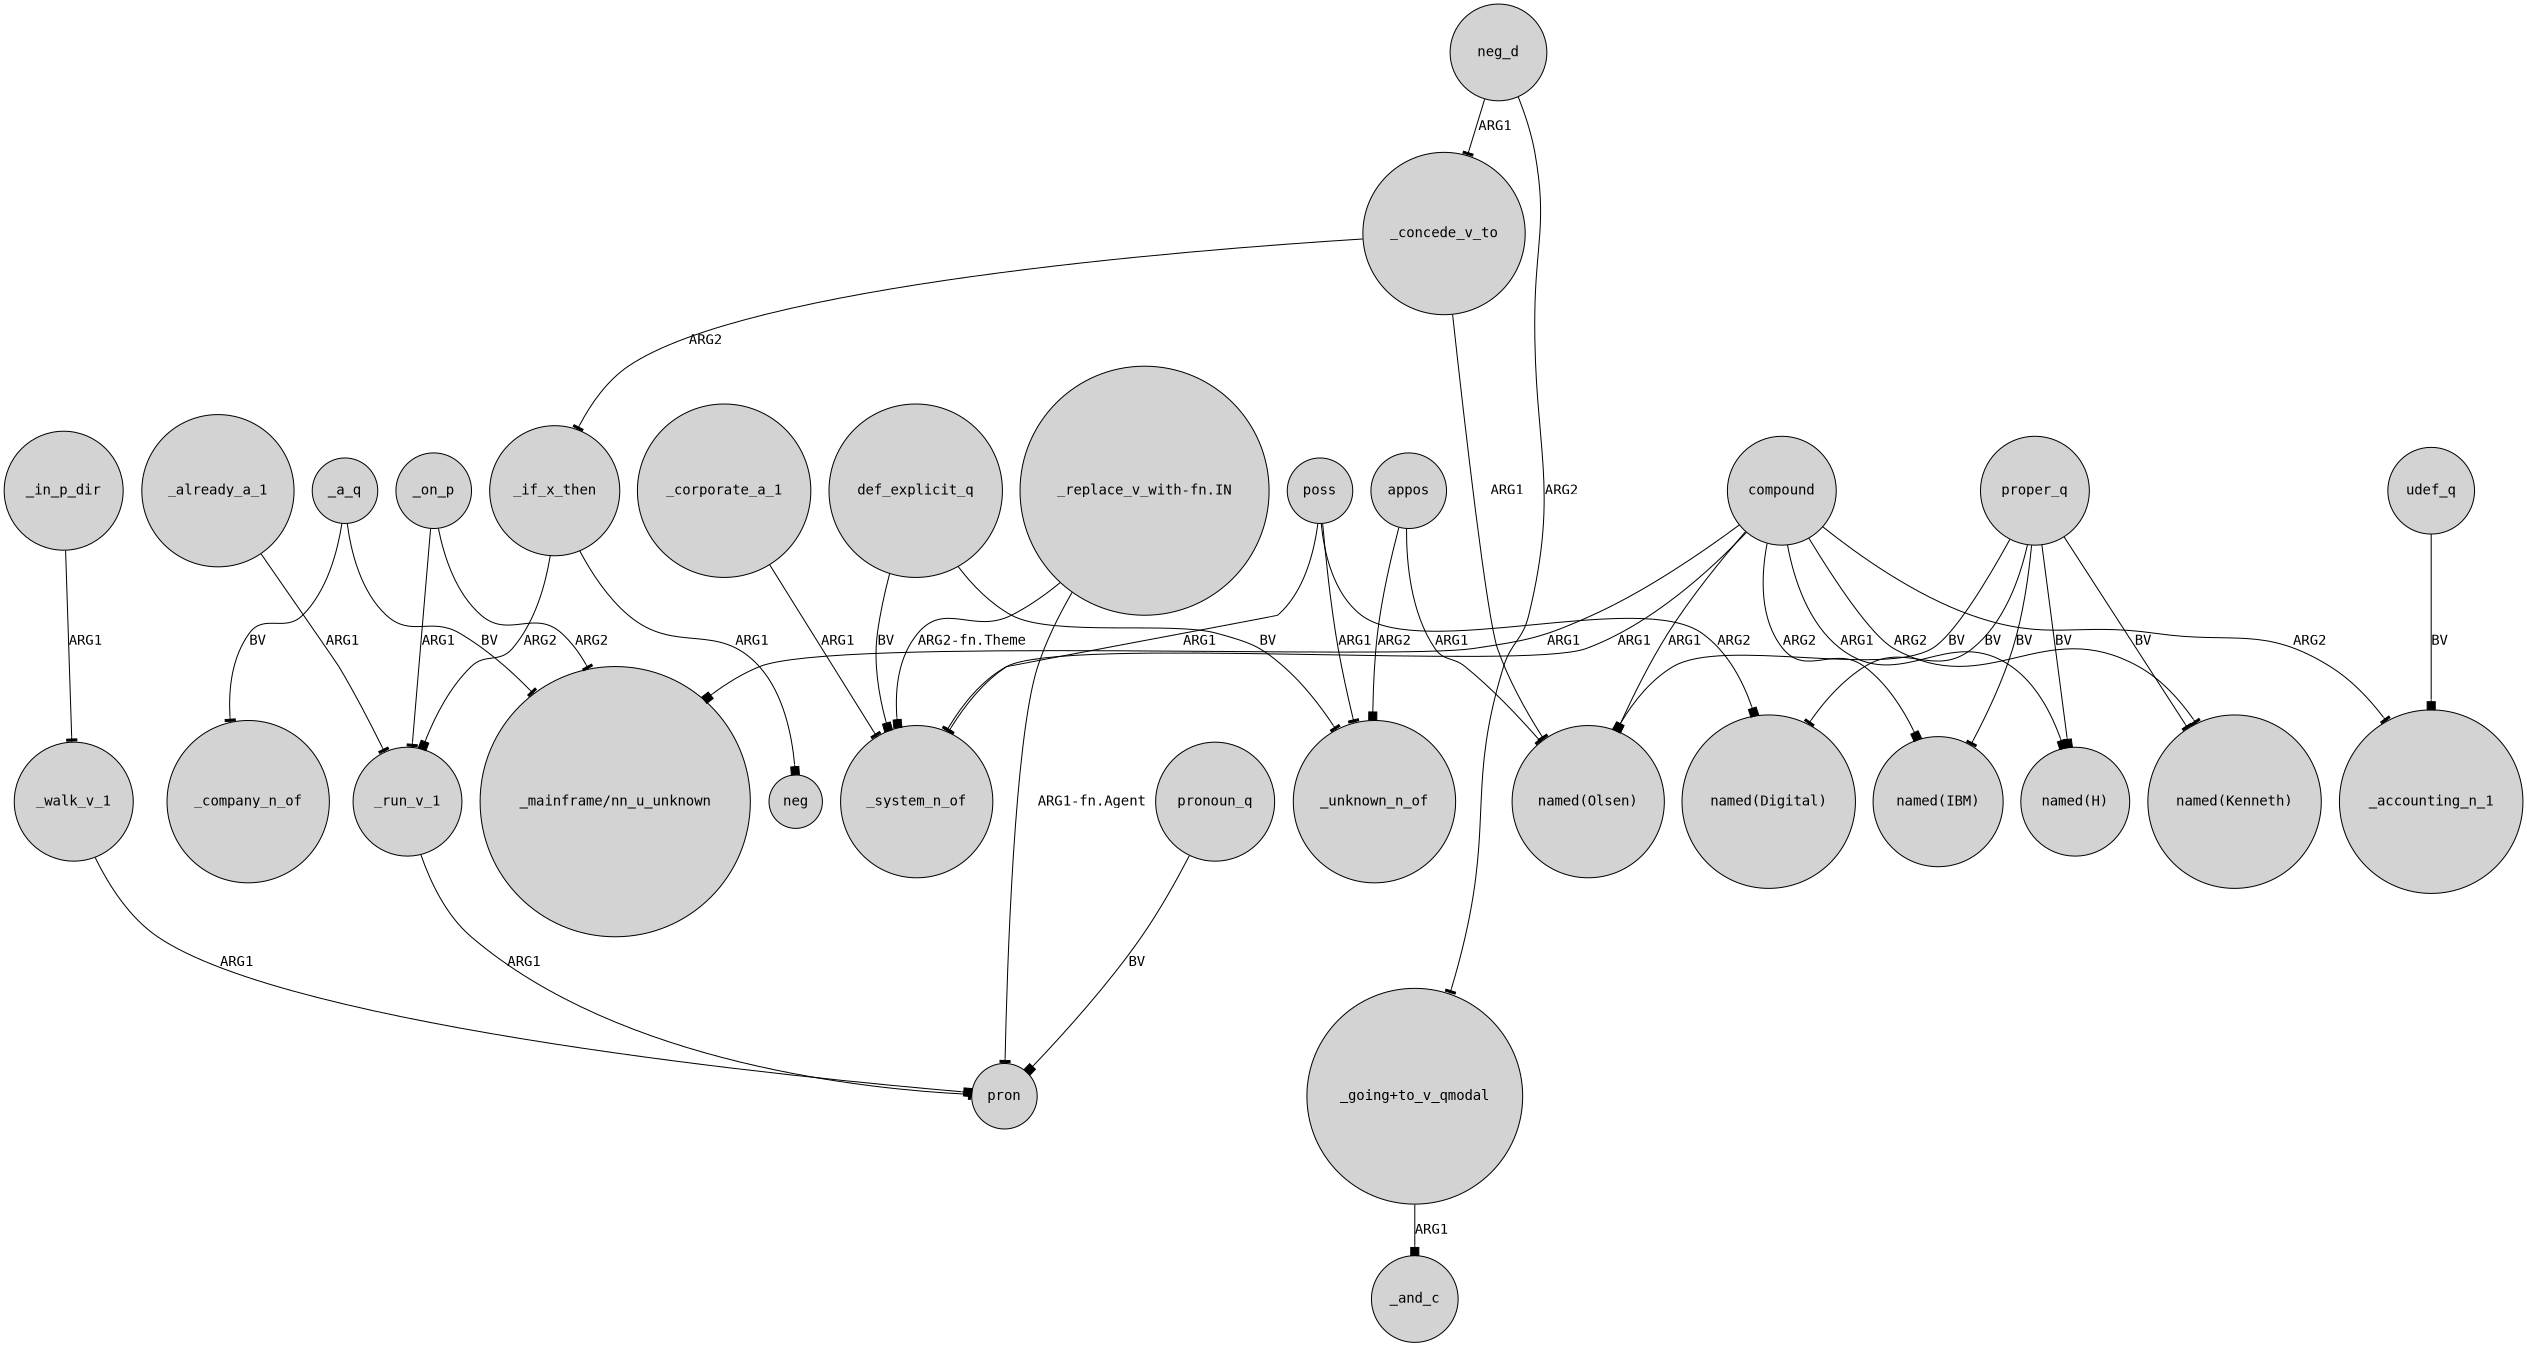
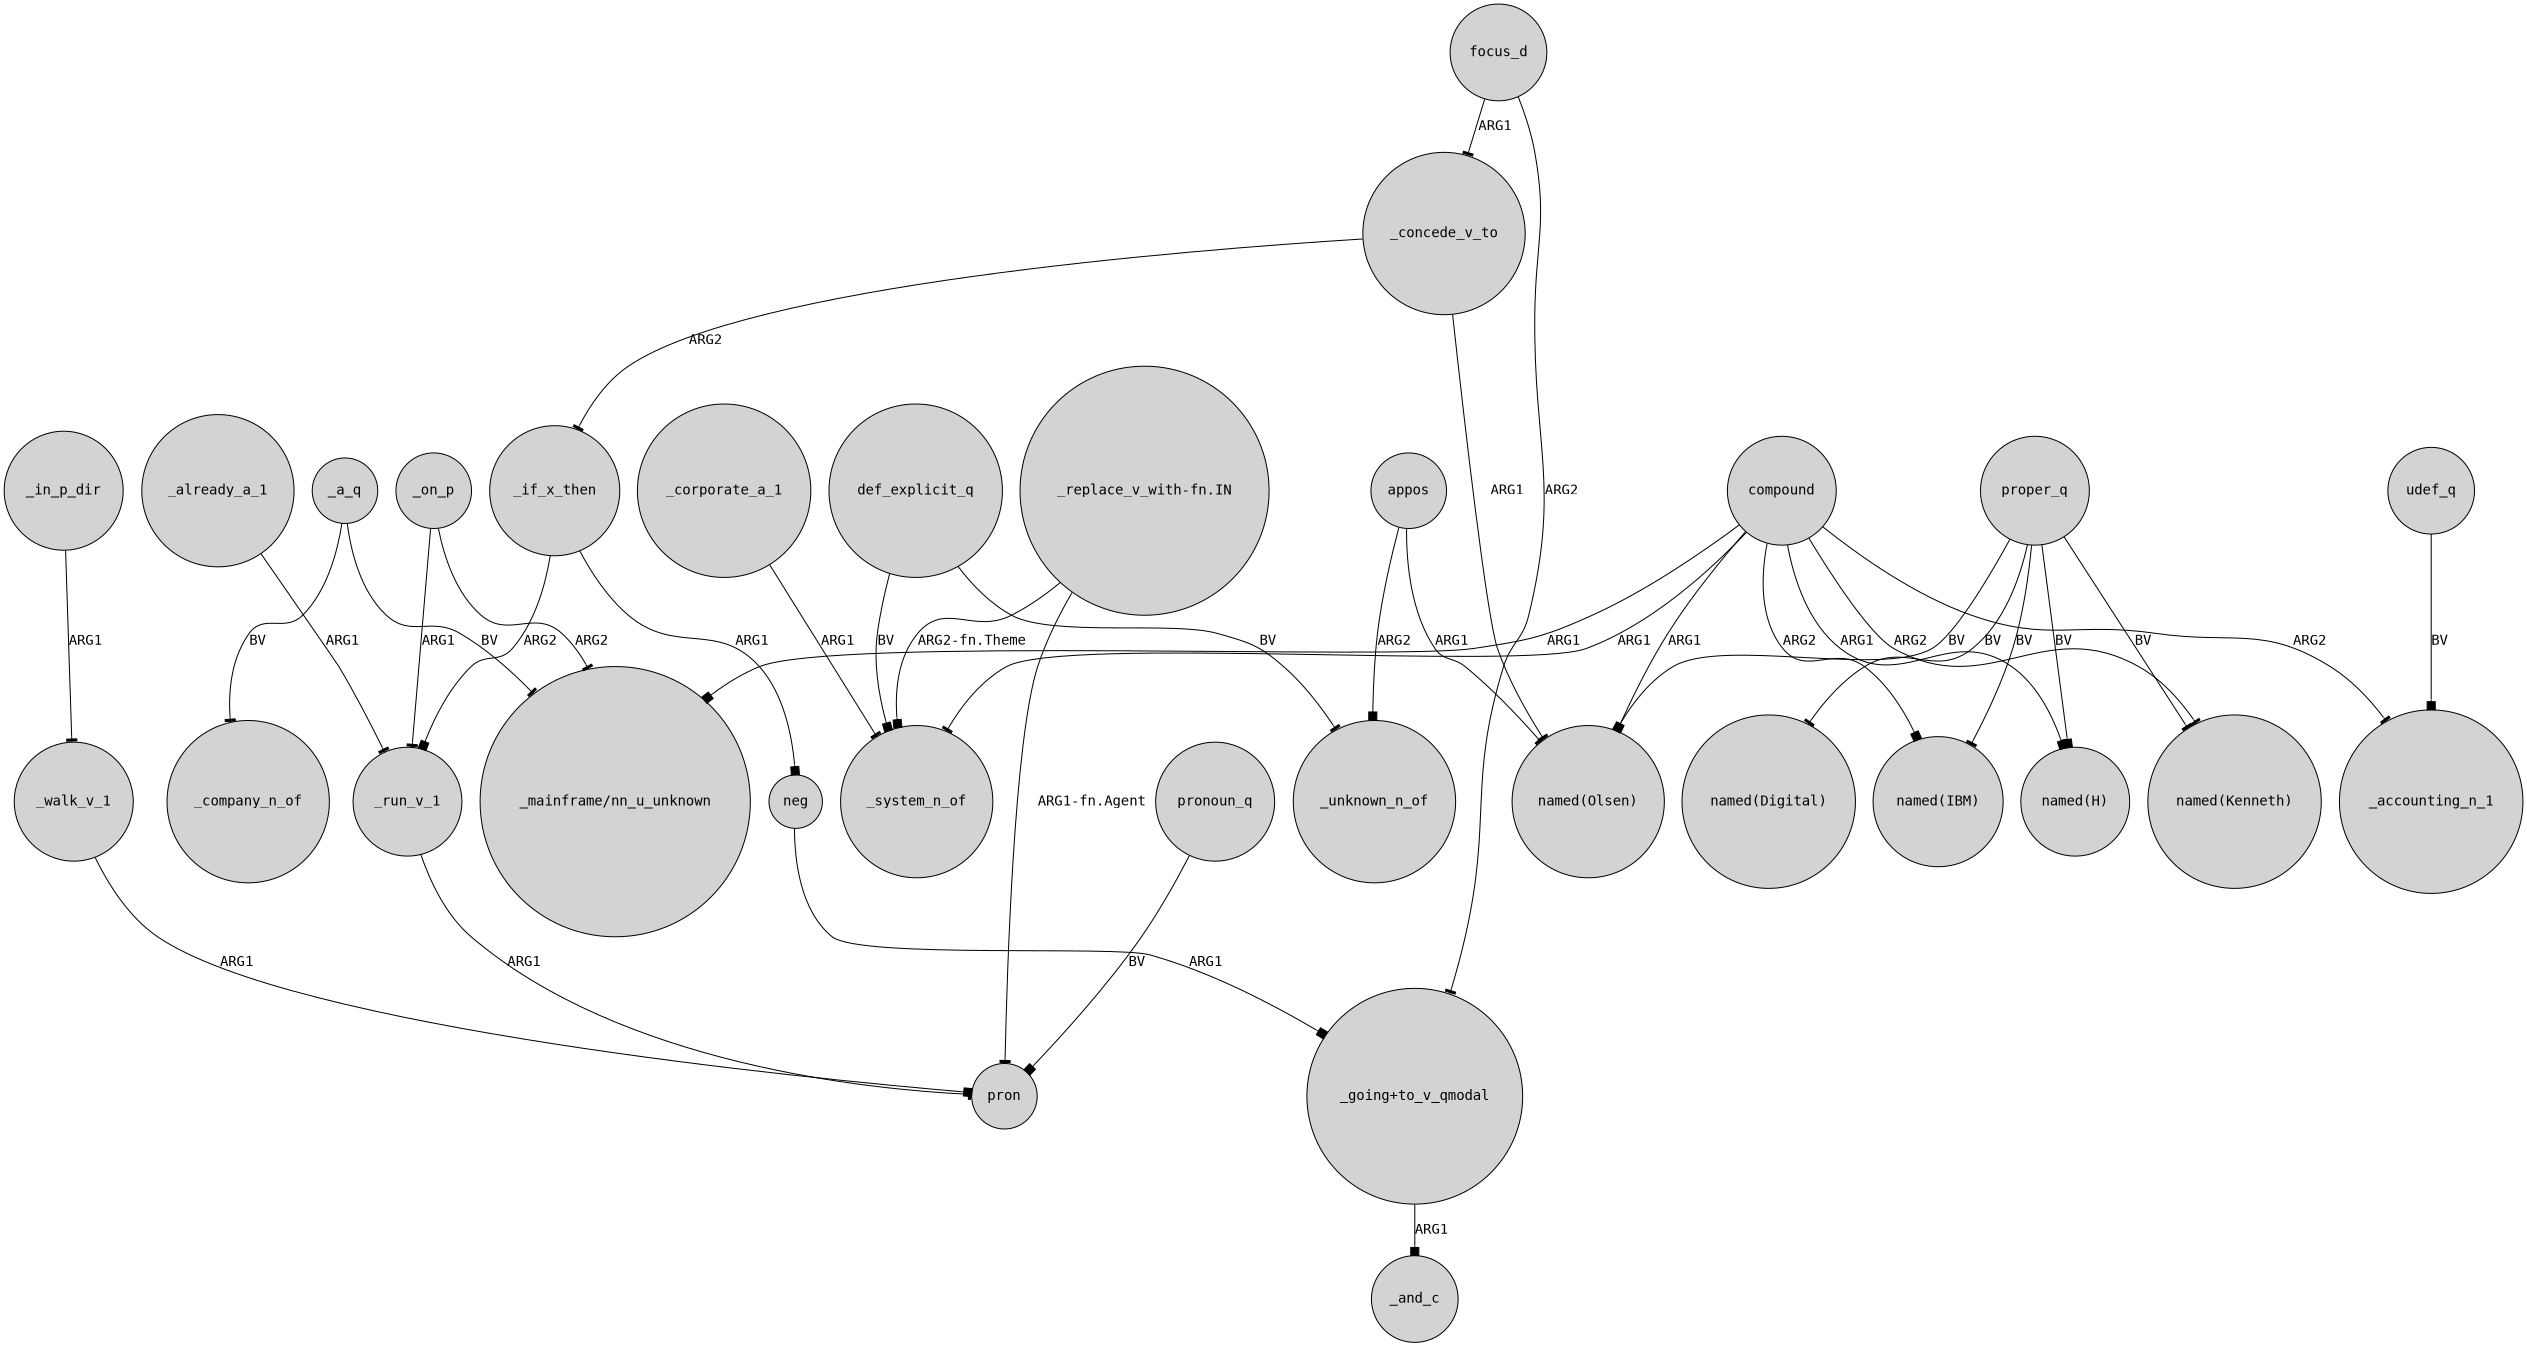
node "neg_d": label "neg_d" -> "focus_d"
node "poss": removed
edge "neg" -> "_going+to_v_qmodal": added, label "ARG1"
